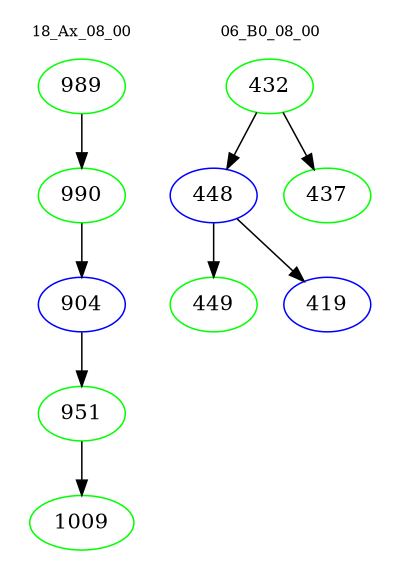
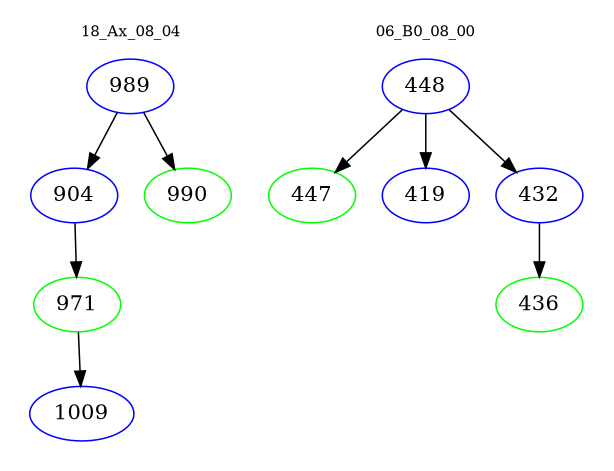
cluster "18_Ax_08_00": label "18_Ax_08_00" -> "18_Ax_08_04"
node "989": color green -> blue
node "432": color green -> blue
edge "432" -> "448": reversed
node "437": label "437" -> "436"
edge "990" -> "904": now "989" -> "904"
node "449": label "449" -> "447"
node "951": label "951" -> "971"
node "1009": color green -> blue
